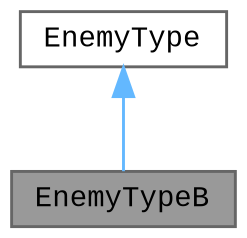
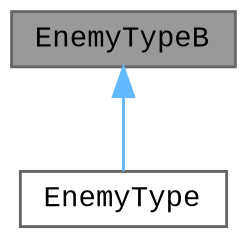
edge "EnemyTypeB" -> "EnemyType": reversed
